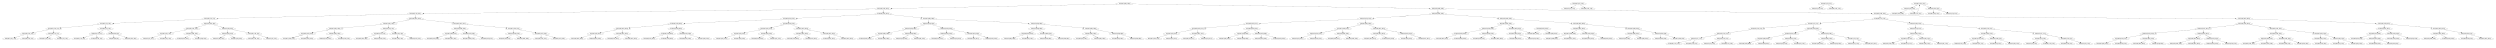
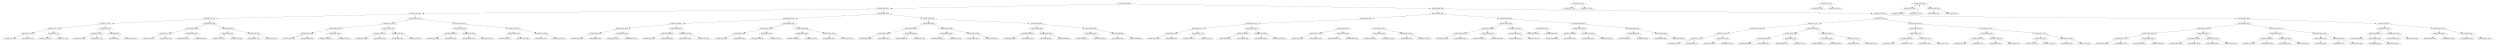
node "Node{data=[6626, 6626]}": removed
